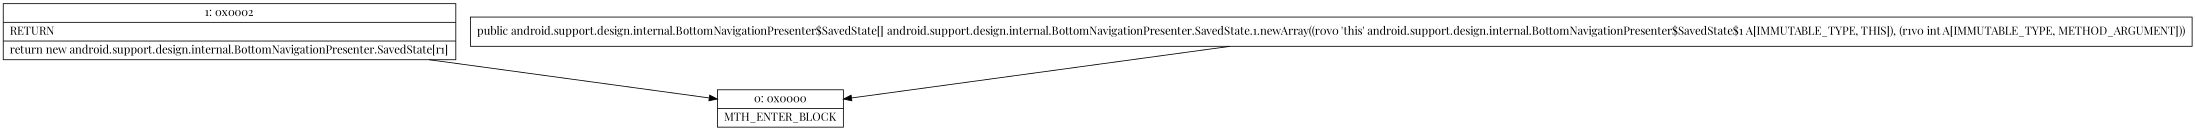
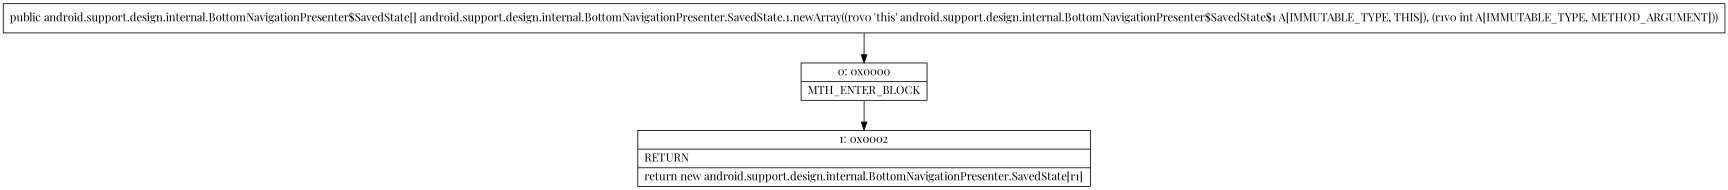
edge "1: 0x0002" -> "0: 0x0000": reversed
